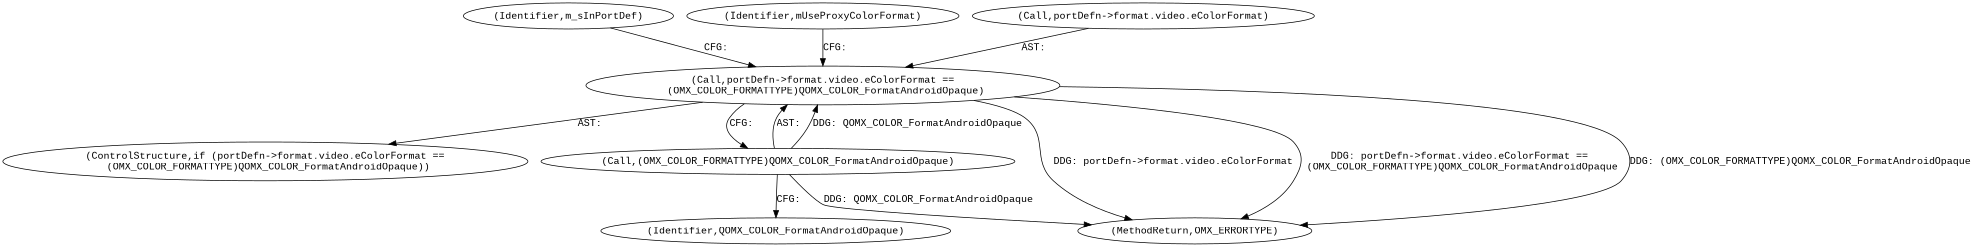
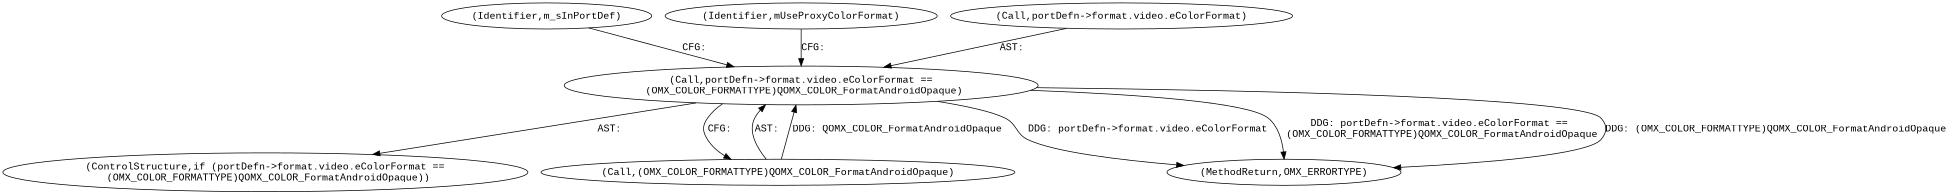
edge "(Call,(OMX_COLOR_FORMATTYPE)QOMX_COLOR_FormatAndroidOpaque)" -> "(MethodReturn,OMX_ERRORTYPE)": removed, label "DDG: QOMX_COLOR_FormatAndroidOpaque"
node "(Identifier,QOMX_COLOR_FormatAndroidOpaque)": removed
